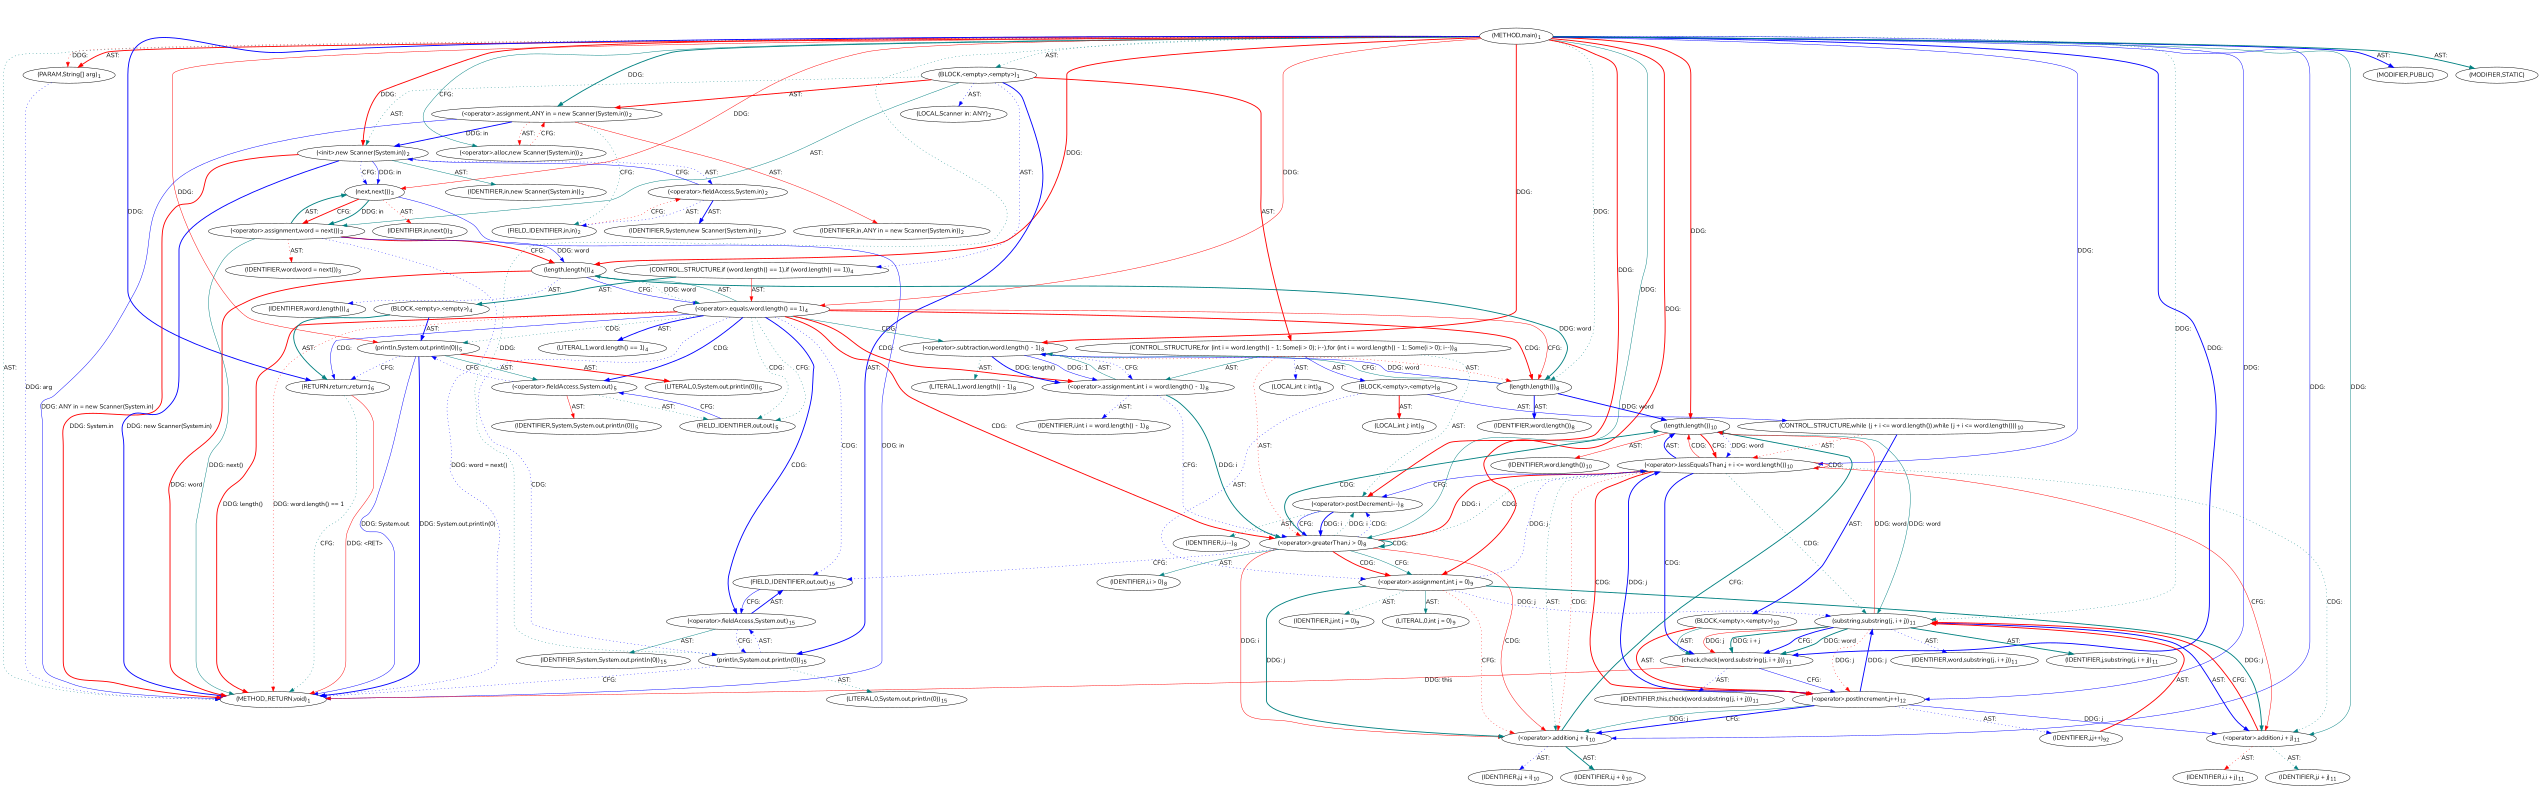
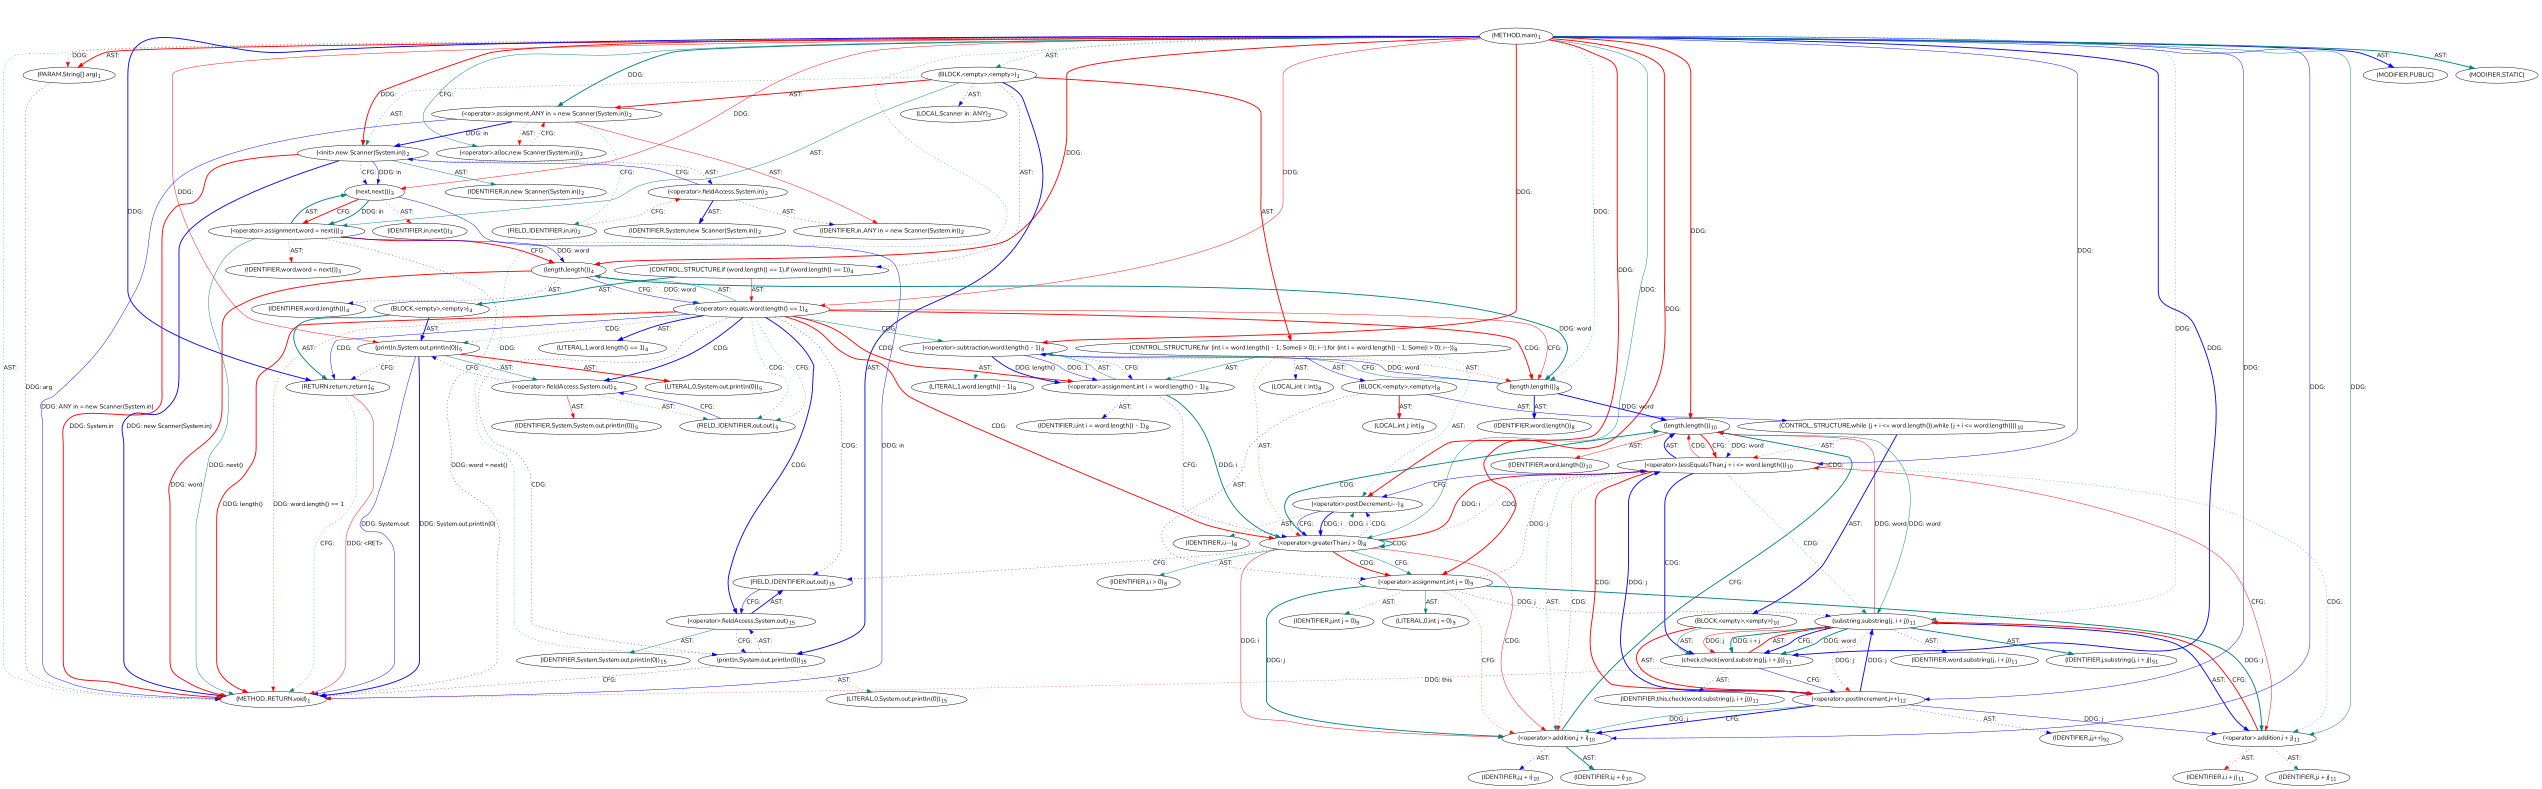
edge "(<operator>.fieldAccess,System.in)" -> "(FIELD_IDENTIFIER,in,in)": now "(<operator>.fieldAccess,System.in)" -> "(IDENTIFIER,in,ANY in = new Scanner(System.in))"
edge "(IDENTIFIER,j,j++)" -> "(substring,substring(j, i + j))": now "(check,check(word.substring(j, i + j)))" -> "(substring,substring(j, i + j))"
node "(IDENTIFIER,j,substring(j, i + j))": text "11" -> "51"
edge "(check,check(word.substring(j, i + j)))" -> "(METHOD_RETURN,void)": style solid -> dotted
